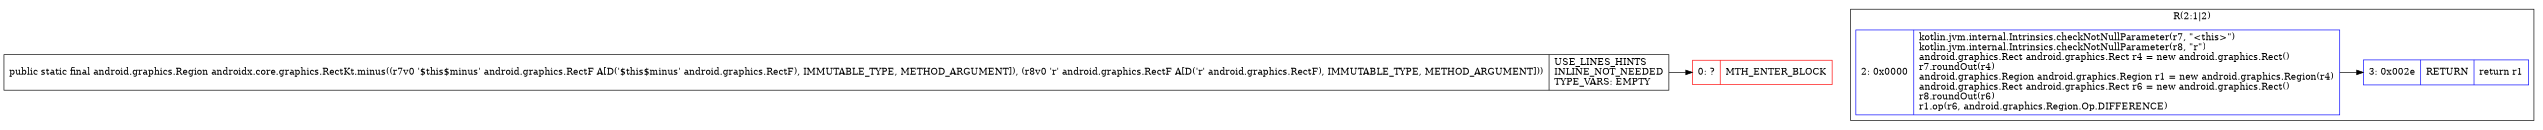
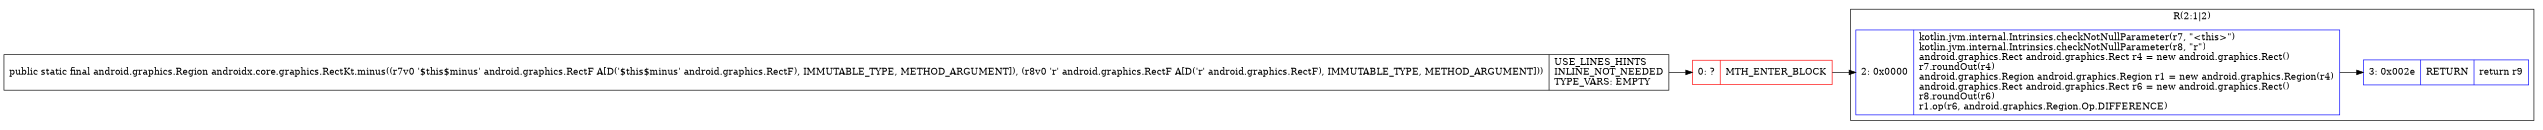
edge "0: ?" -> "2: 0x0000": added
node "3: 0x002e": text "return r1" -> "return r9"
